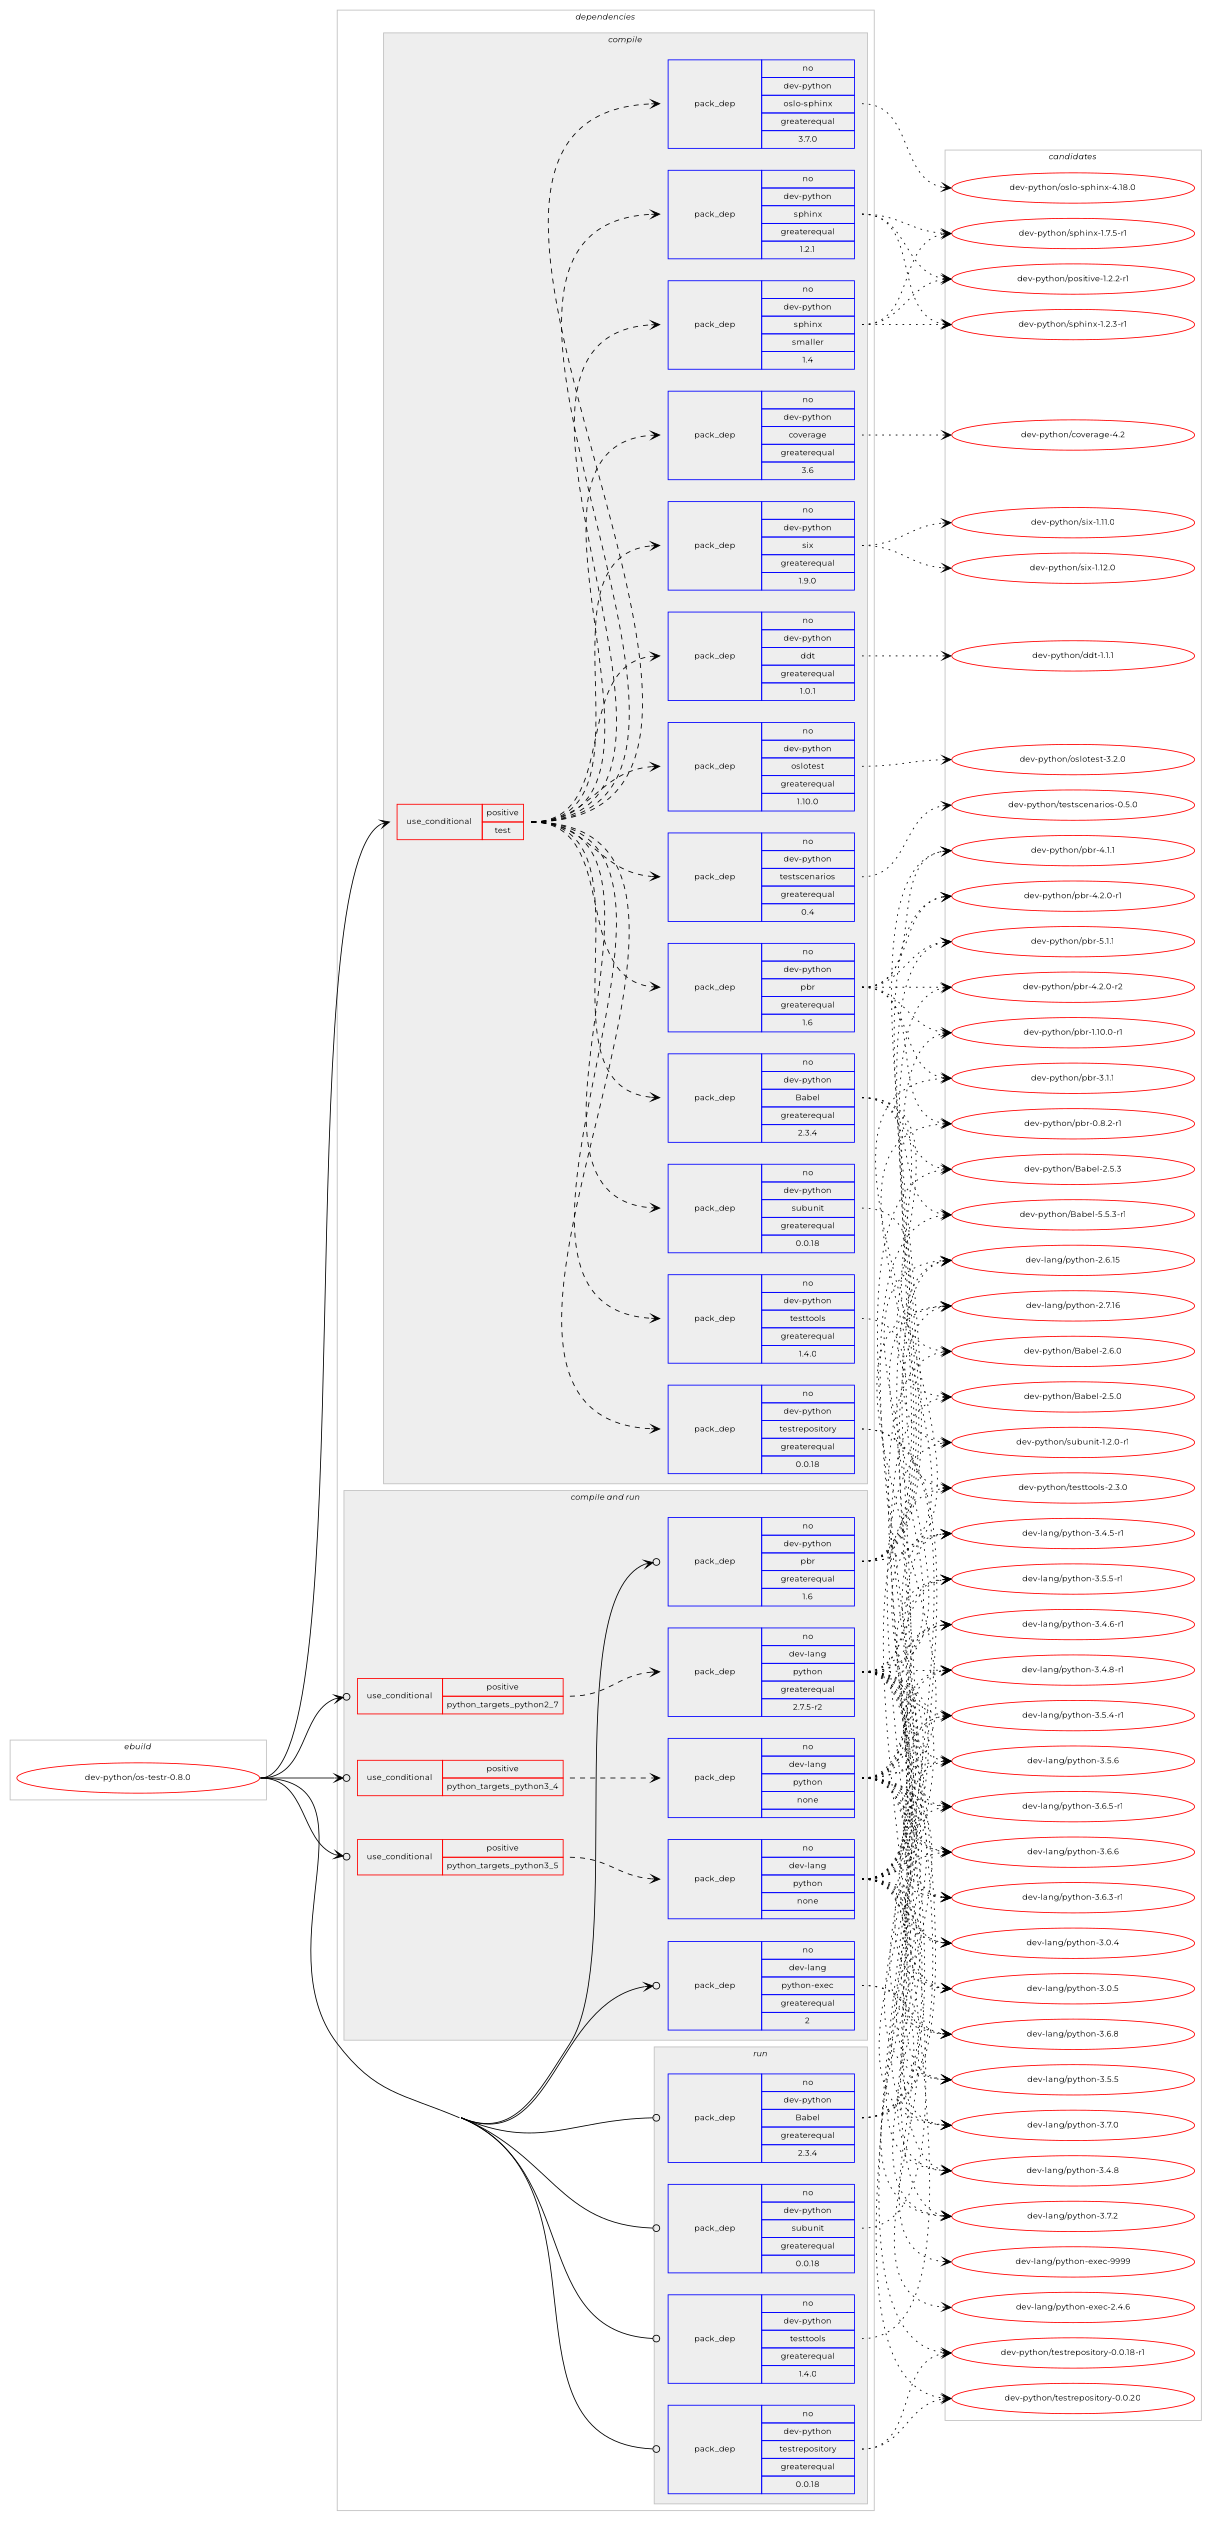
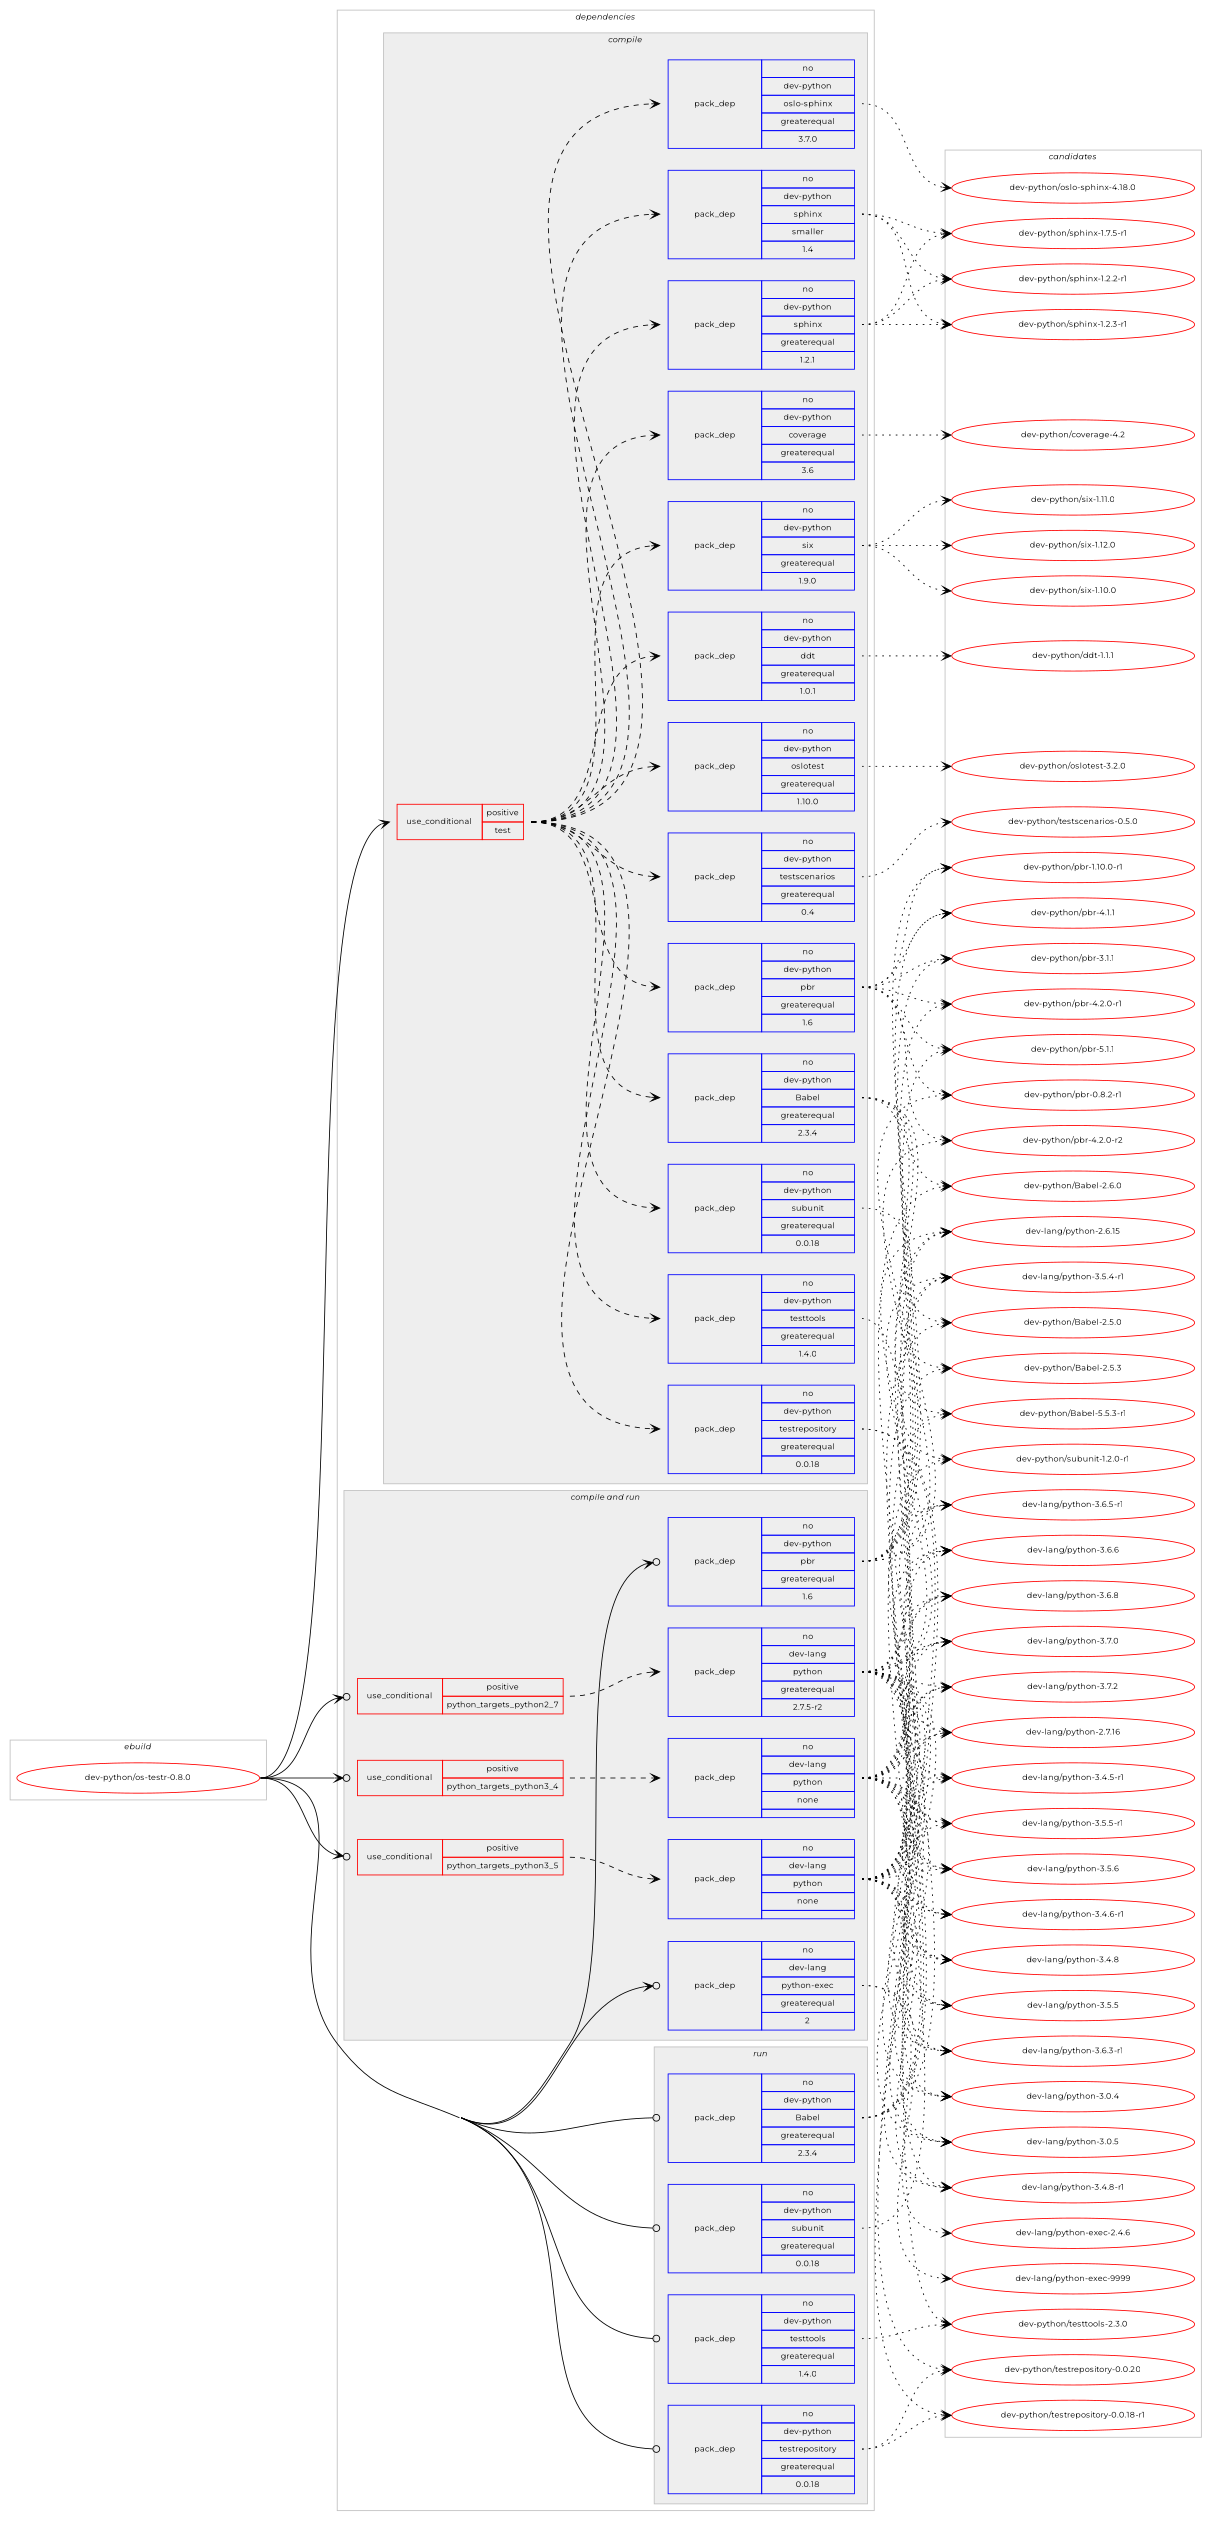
node "dev-python/positive-1.2.2-r1": label "dev-python/positive-1.2.2-r1" -> "dev-python/sphinx-1.2.2-r1"
node "dev-python/six-1.10.0": added
